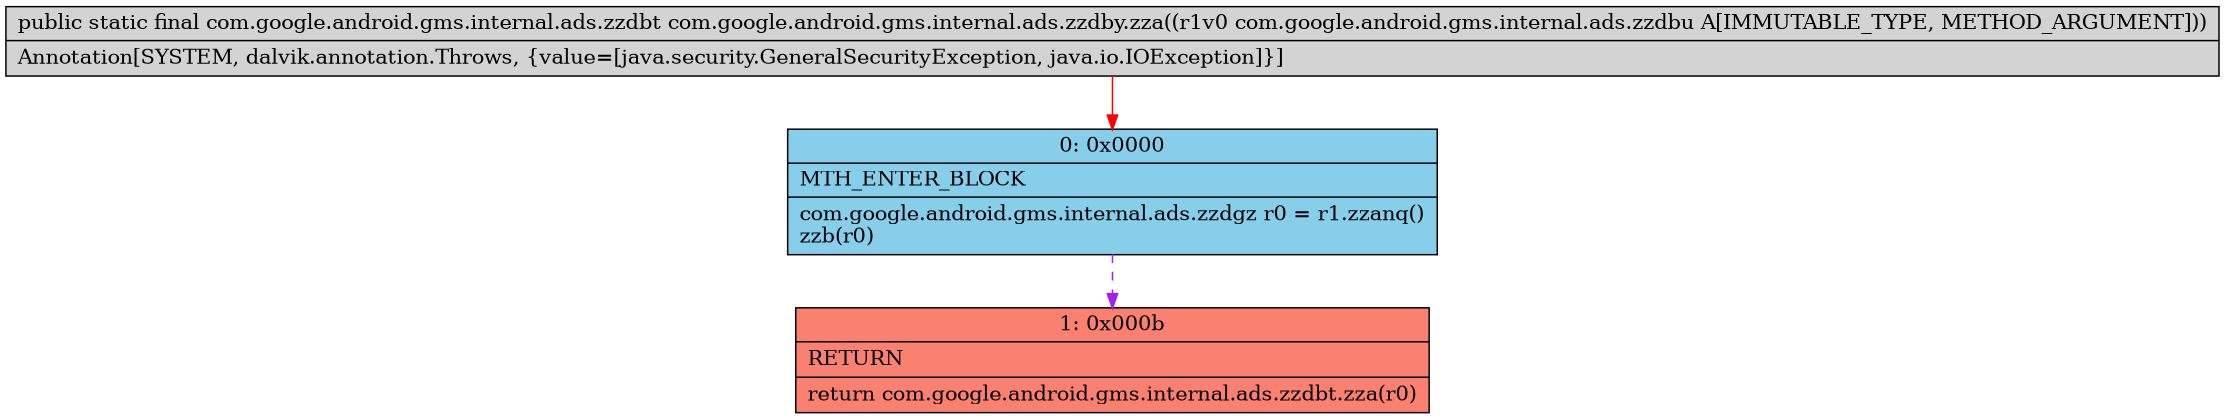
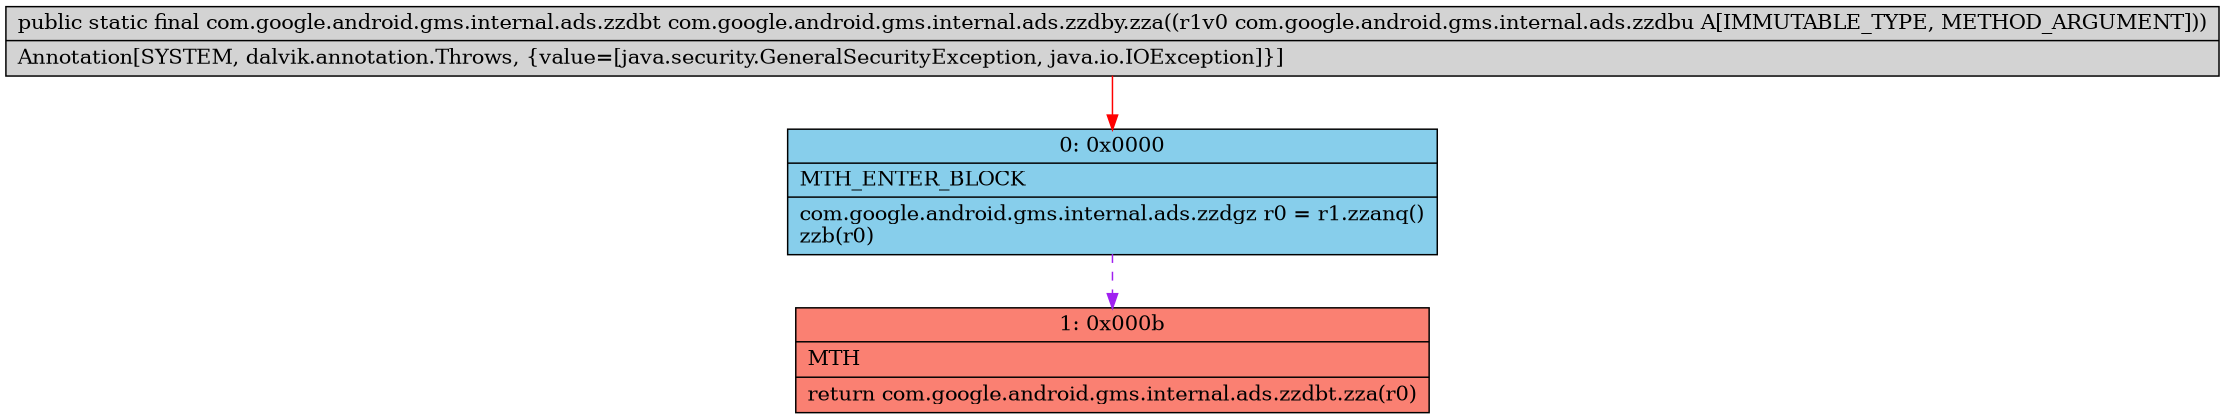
node "1: 0x000b": text "RETURN" -> "MTH"
